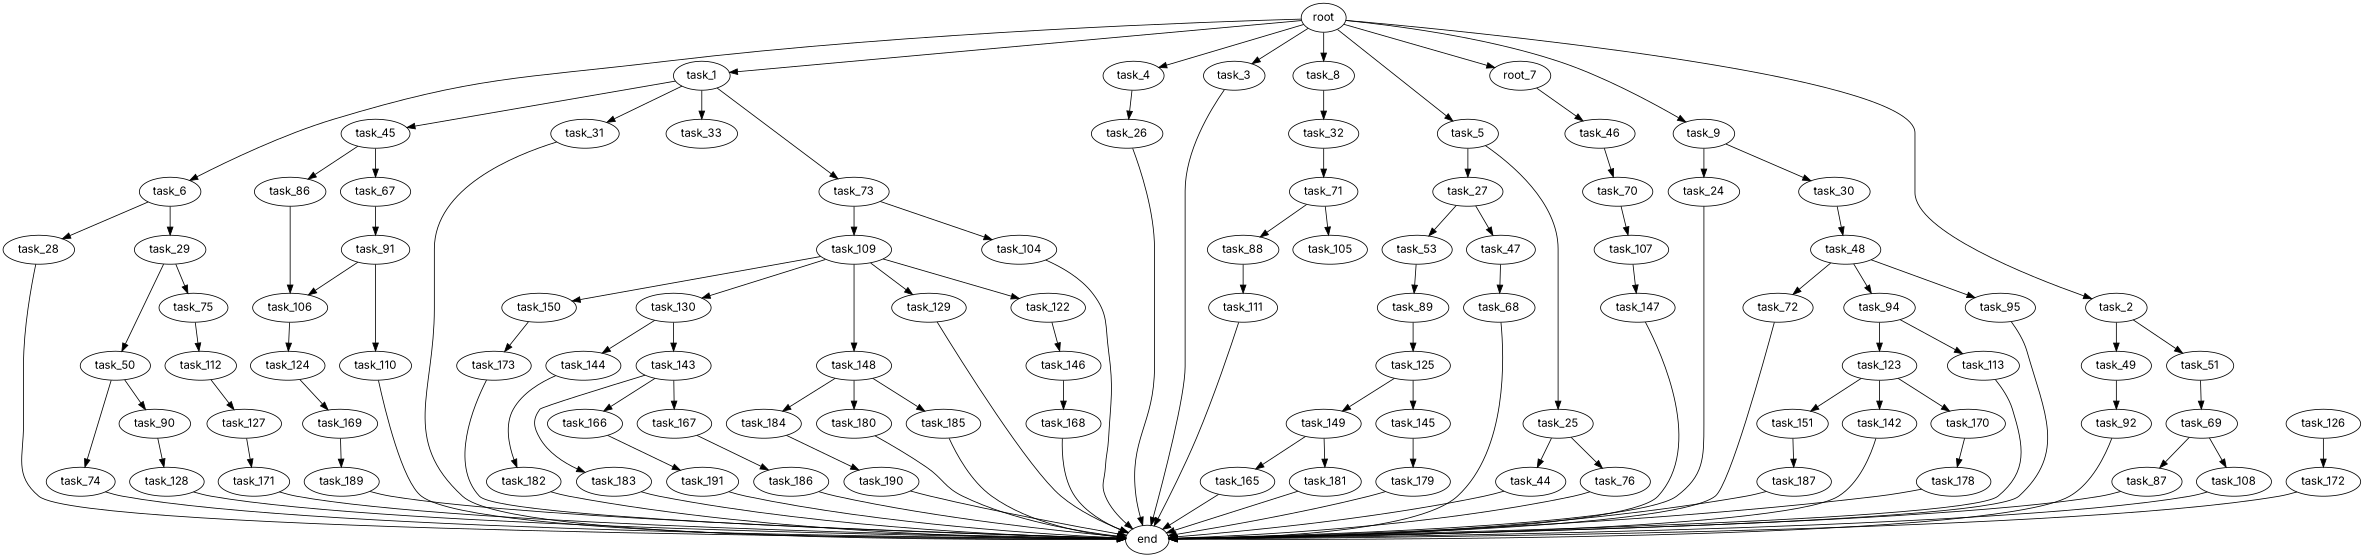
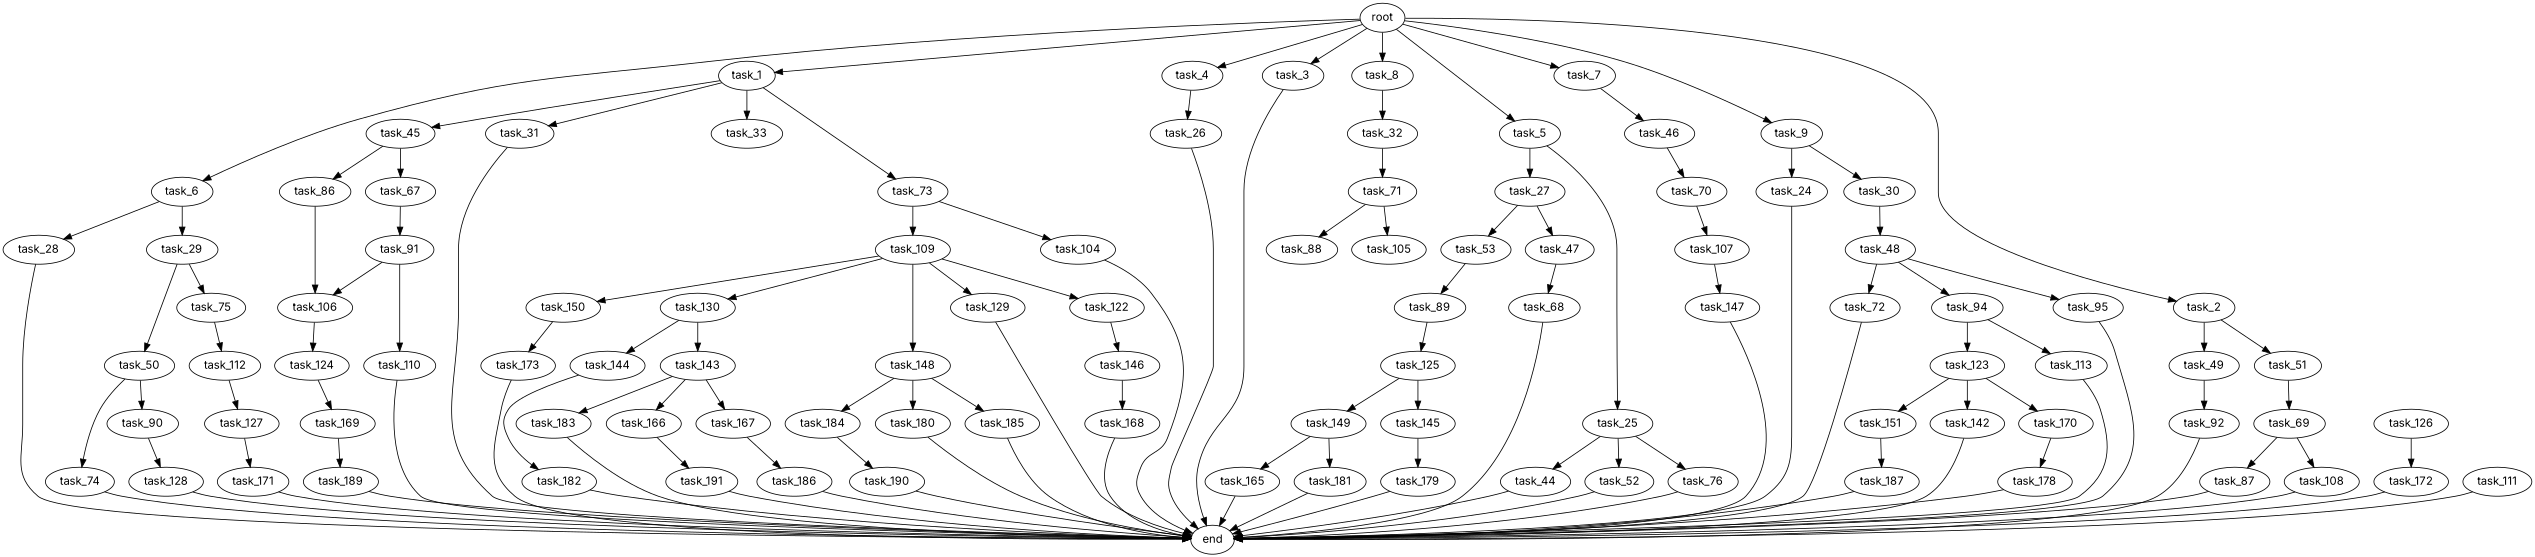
node "root_7": label "root_7" -> "task_7"
edge "task_88" -> "task_111": removed
node "task_52": added
